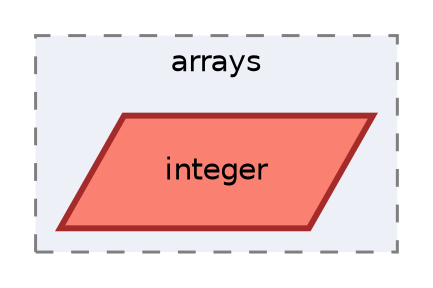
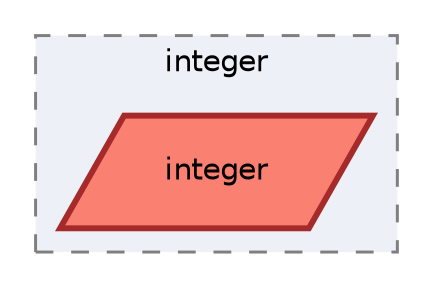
cluster "arrays": label "arrays" -> "integer"
